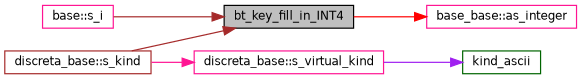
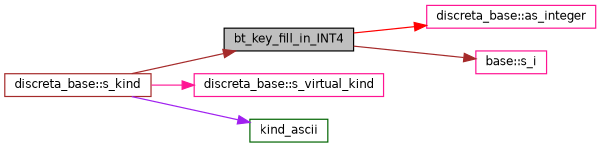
edge "base::s_i" -> "bt_key_fill_in_INT4": reversed
node "base_base::as_integer": label "base_base::as_integer" -> "discreta_base::as_integer"
edge "discreta_base::s_virtual_kind" -> "kind_ascii": now "discreta_base::s_kind" -> "kind_ascii"
